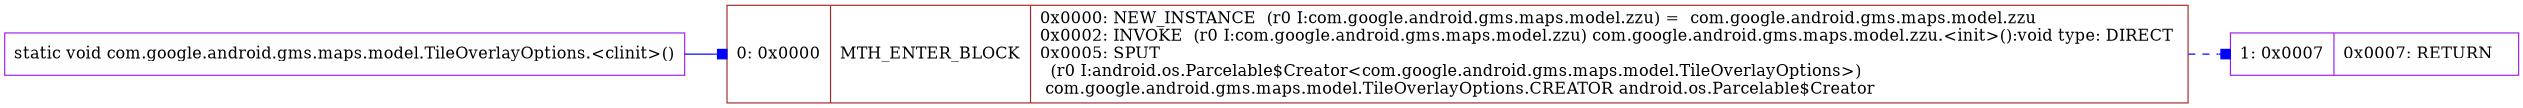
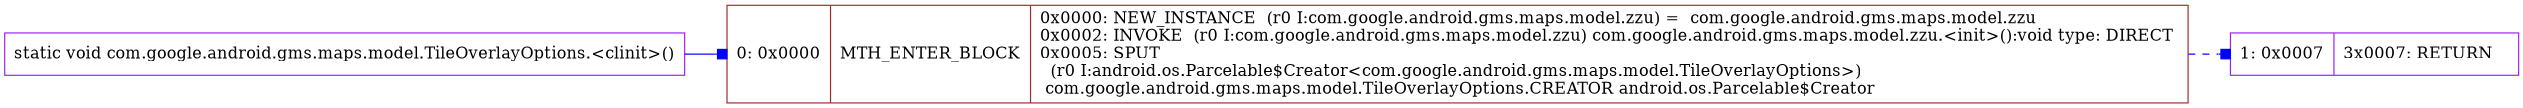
node "1: 0x0007": text "0x0007: RETURN" -> "3x0007: RETURN"
